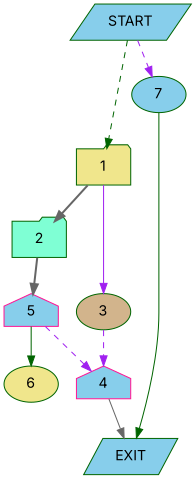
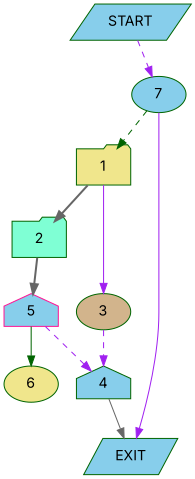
edge "START" -> "1": now "7" -> "1"
edge "7" -> "EXIT": color darkgreen -> purple
node "4": color deeppink -> darkgreen
